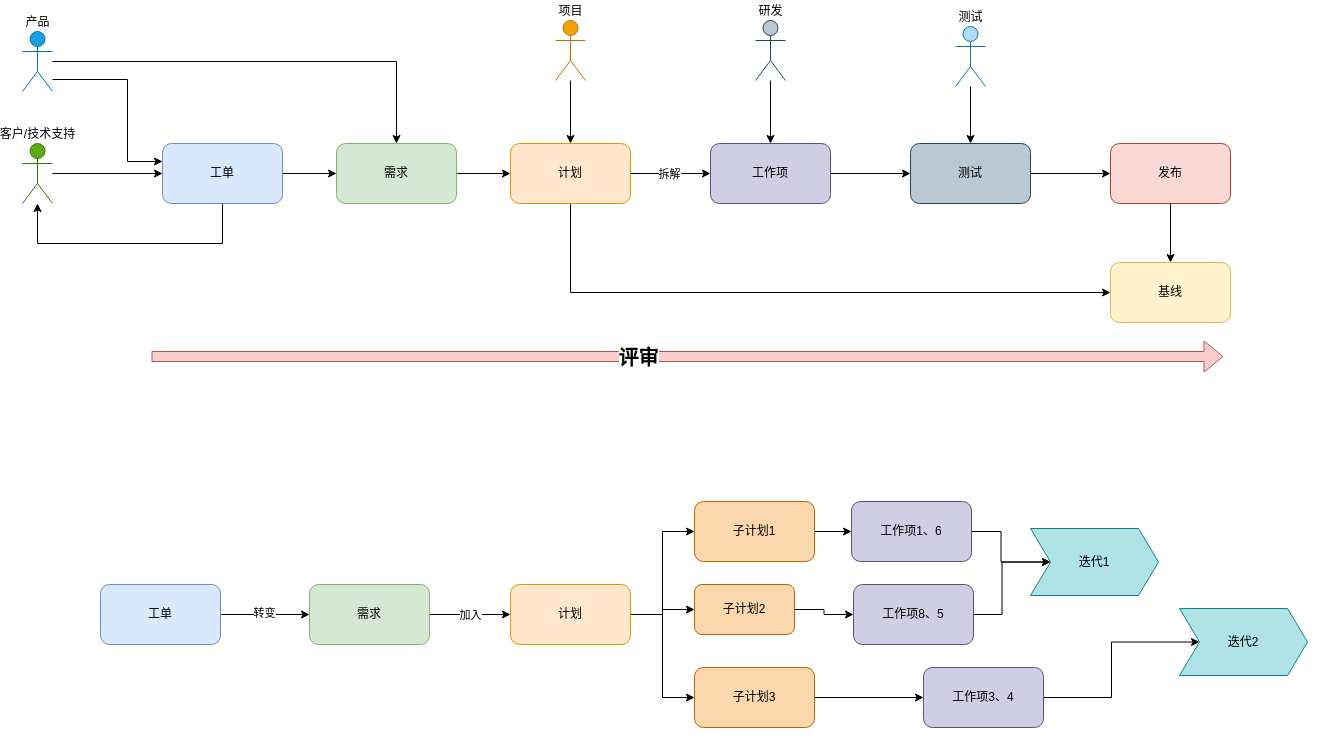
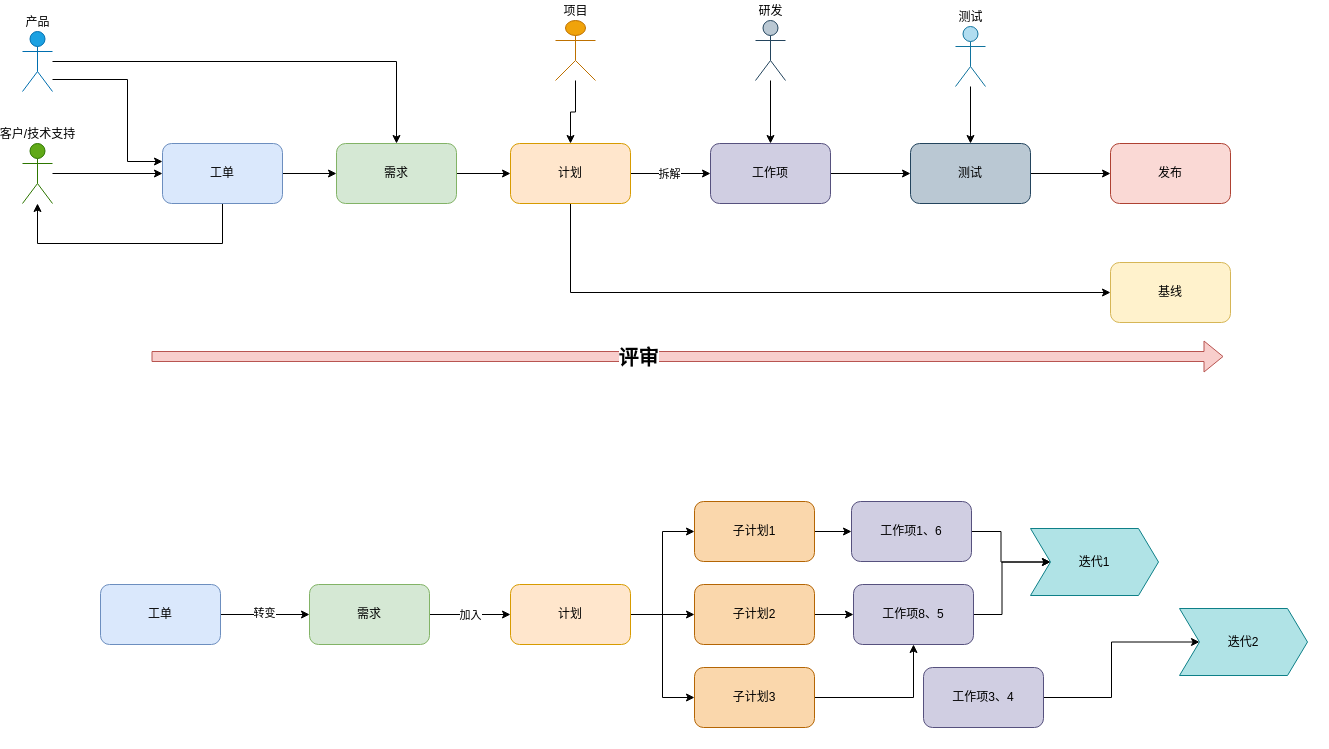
node "项目": size 30x60 -> 40x60
edge "发布" -> "基线": removed
node "子计划2": size 100x50 -> 120x60
edge "子计划3" -> "工作项3、4": now "子计划3" -> "工作项8、5"
